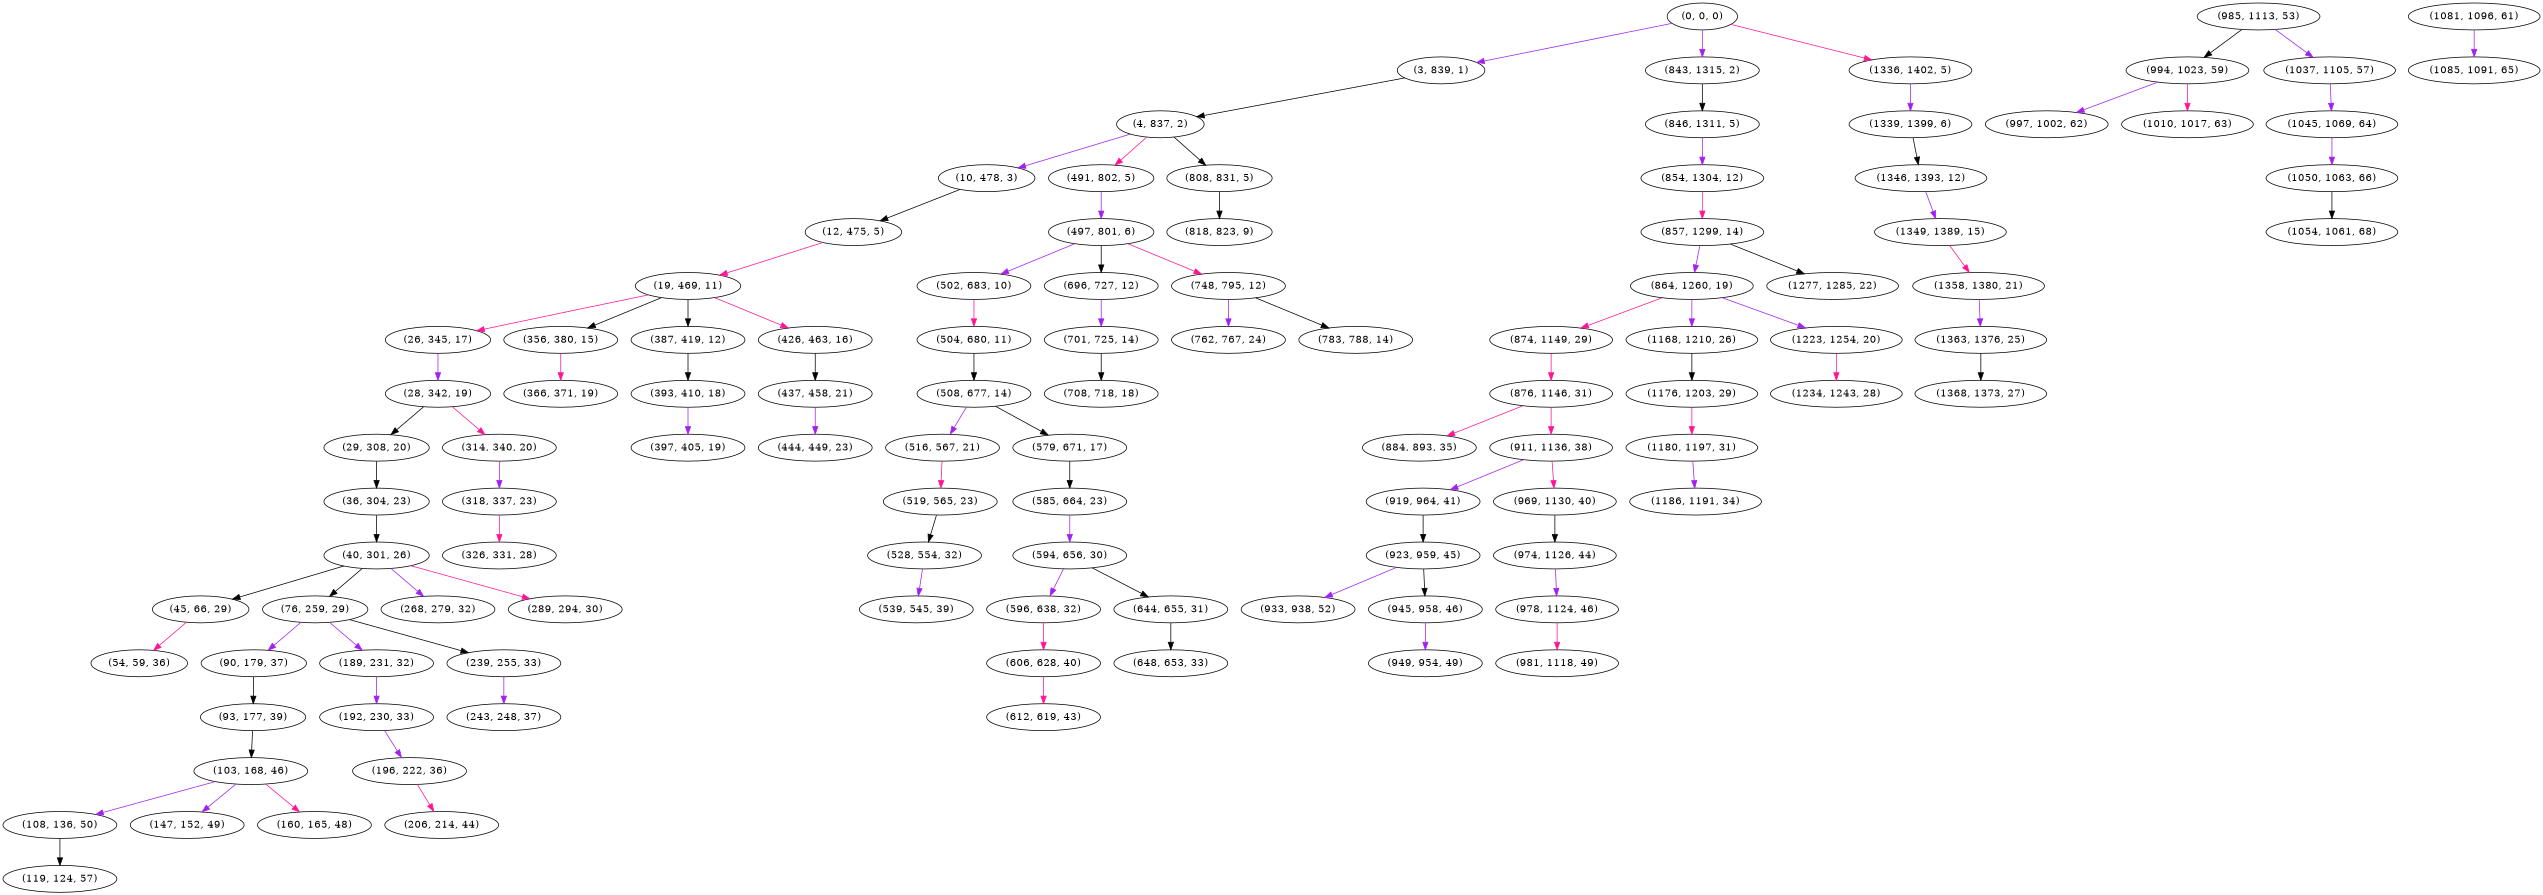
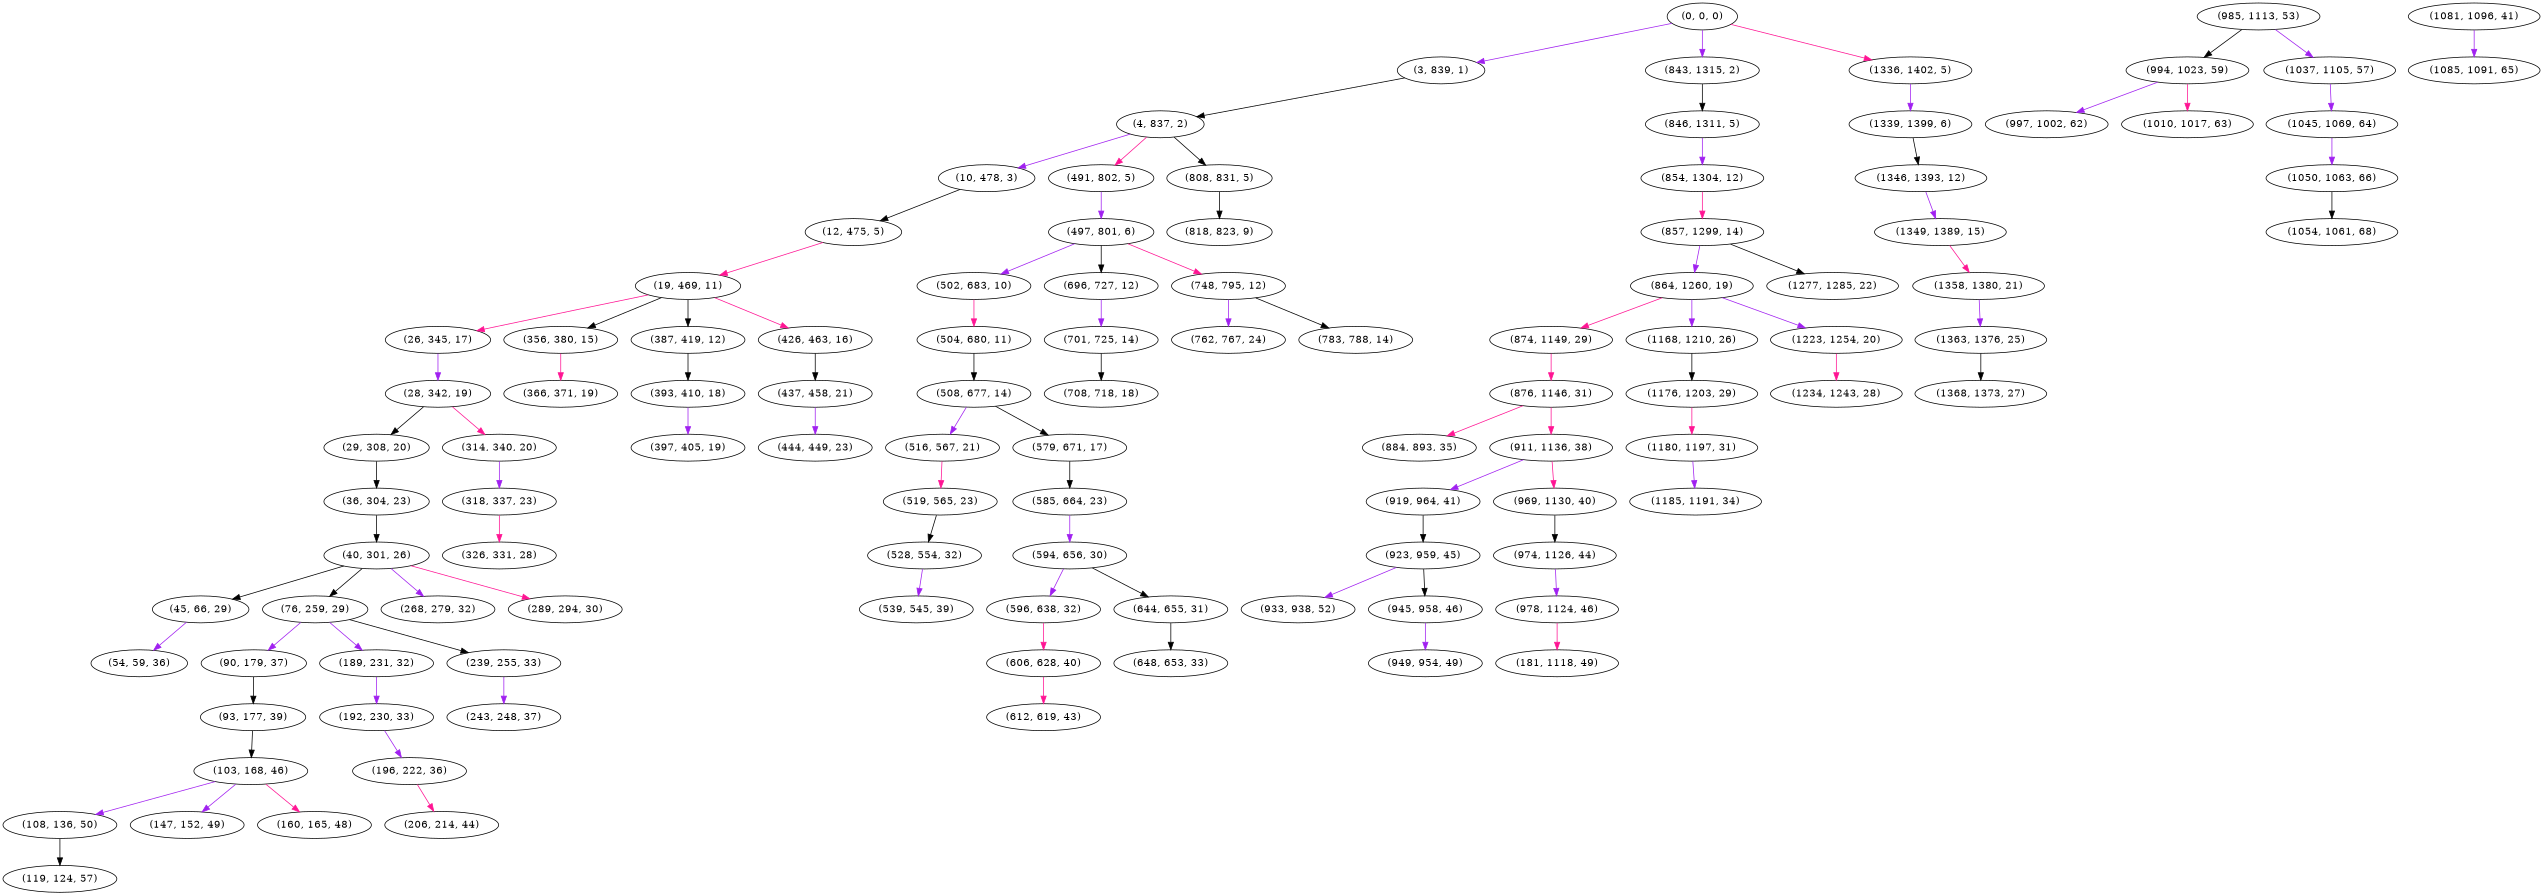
node "(1081, 1096, 61)": label "(1081, 1096, 61)" -> "(1081, 1096, 41)"
node "(1186, 1191, 34)": label "(1186, 1191, 34)" -> "(1185, 1191, 34)"
edge "(45, 66, 29)" -> "(54, 59, 36)": color deeppink -> purple
node "(981, 1118, 49)": label "(981, 1118, 49)" -> "(181, 1118, 49)"
